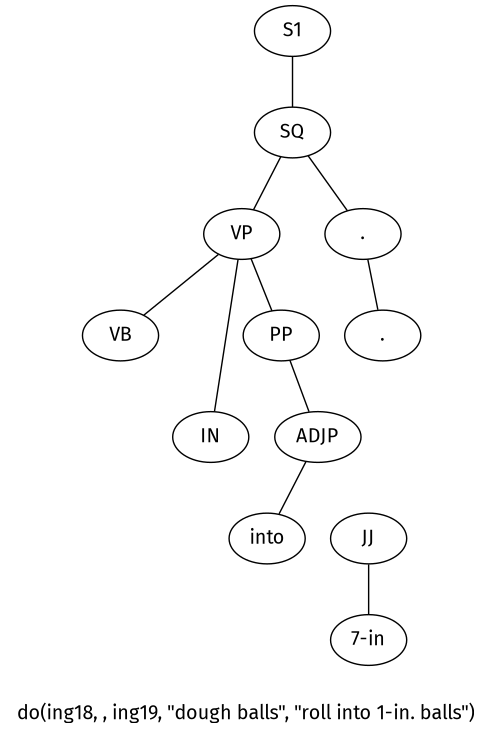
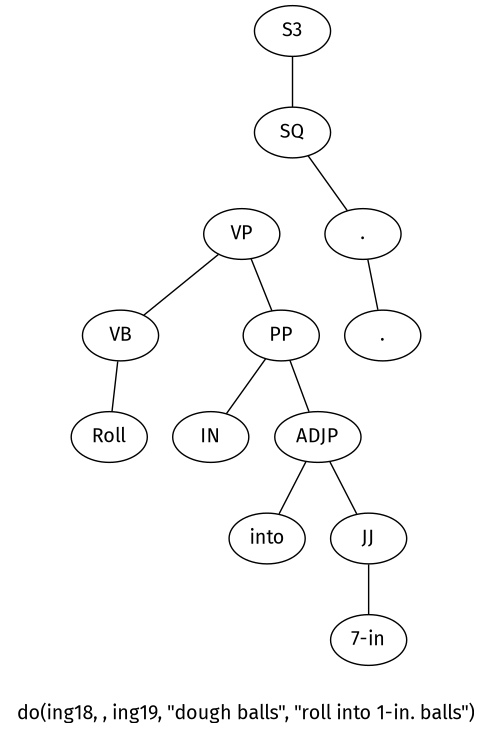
node "S1": label "S1" -> "S3"
edge "SQ" -- "VP": removed
edge "VP" -- "IN": now "PP" -- "IN"
node "Roll": added
edge "ADJP" -- "JJ": added
